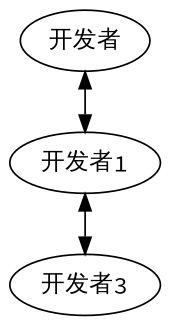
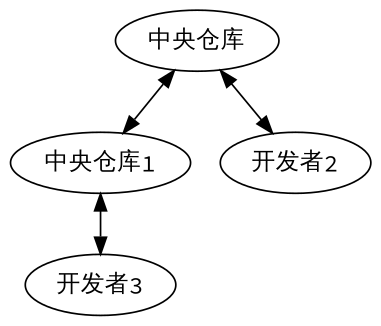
node "开发者": label "开发者" -> "中央仓库"
node "开发者1": label "开发者1" -> "中央仓库1"
node "开发者2": added
